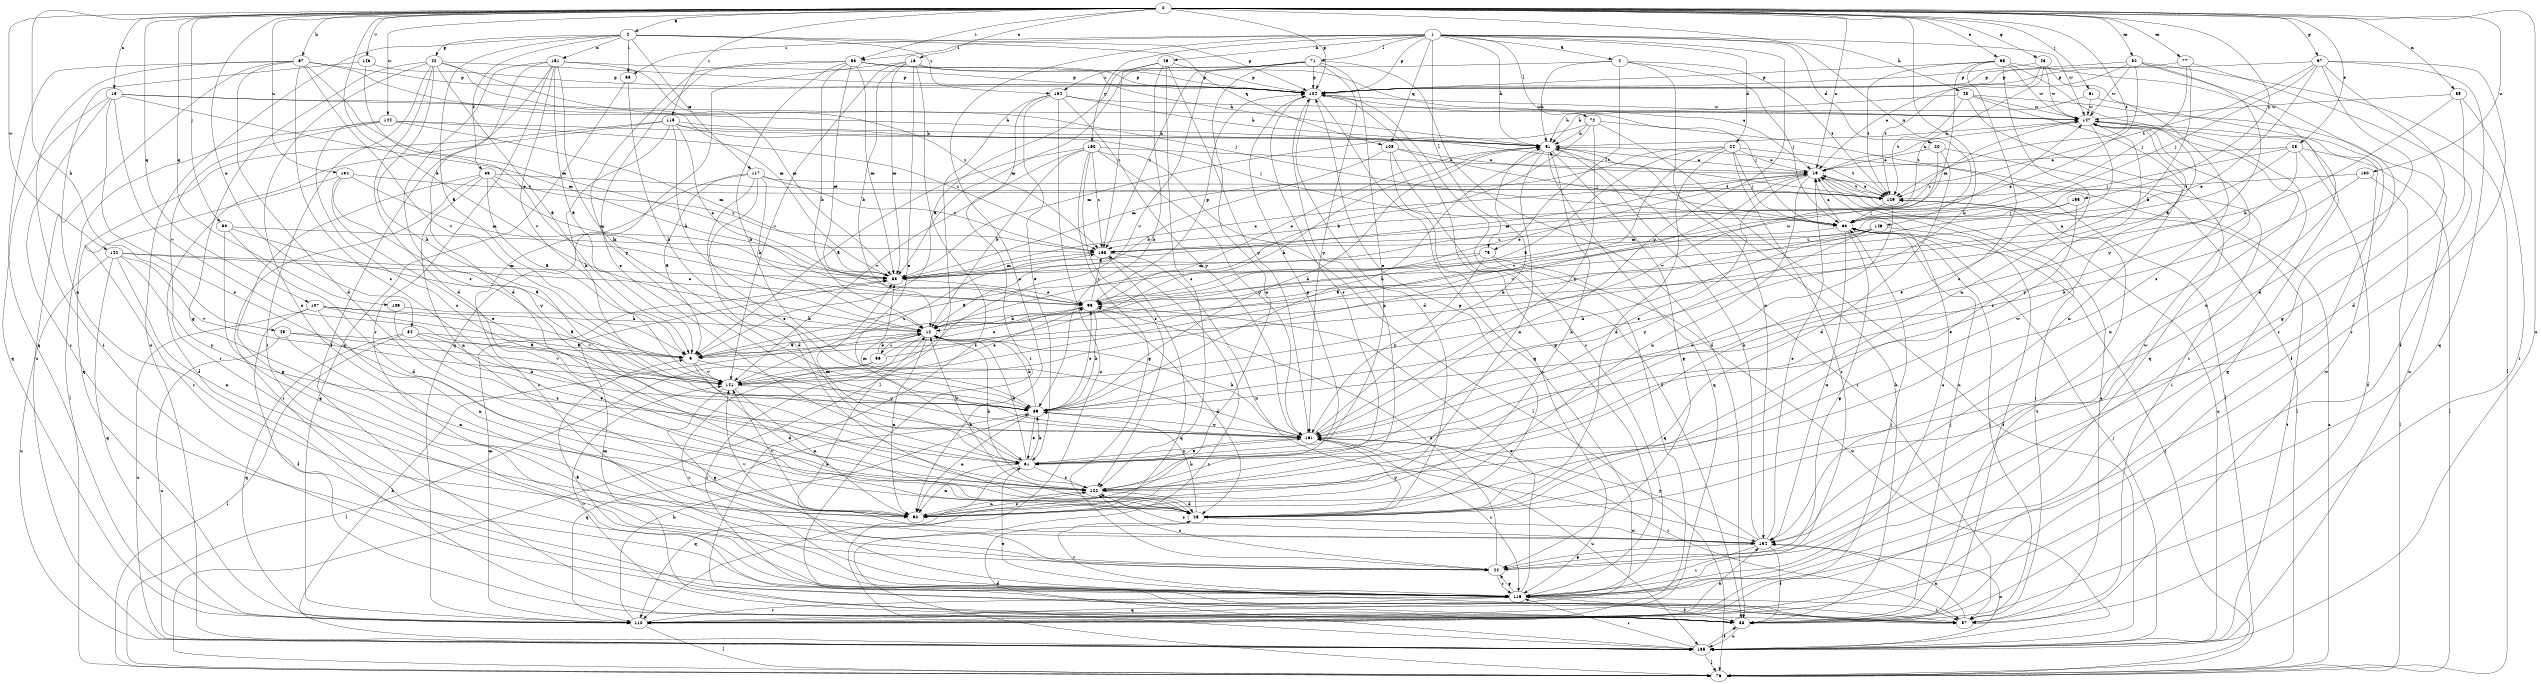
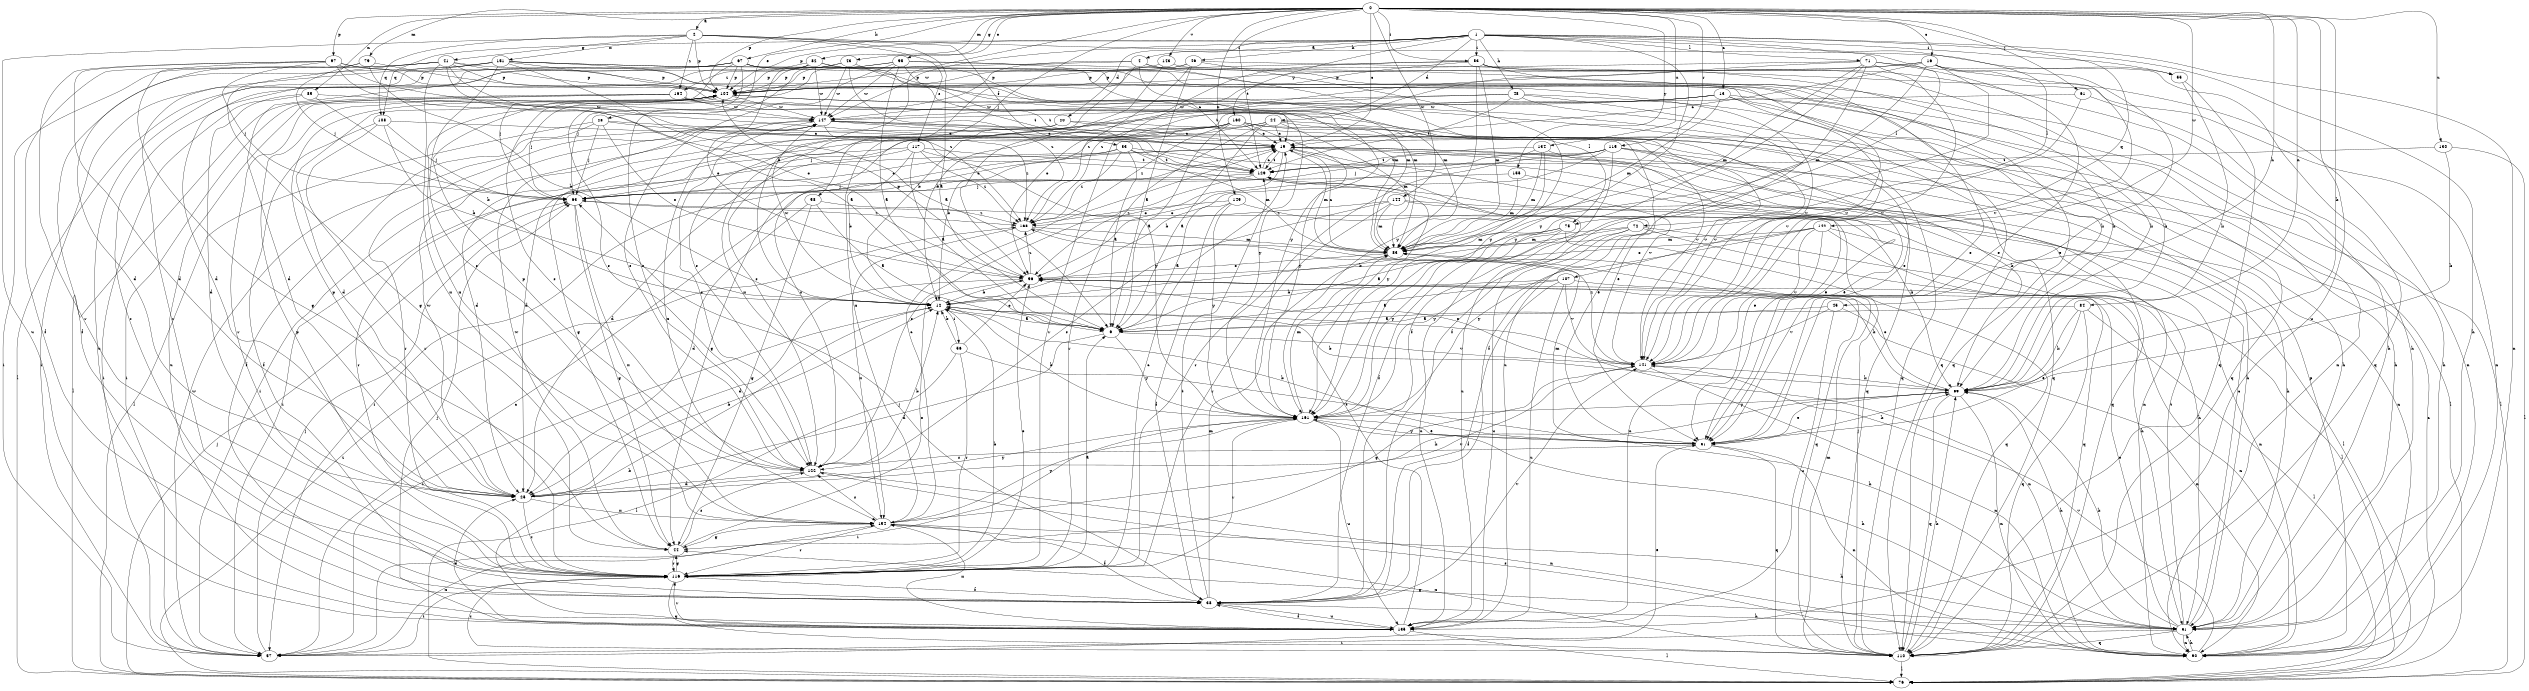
node "42": label "42" -> "41"
node "77": label "77" -> "79"
edge "164" -> "51": removed, label "h"
edge "19" -> "147": reversed
node "106": removed
